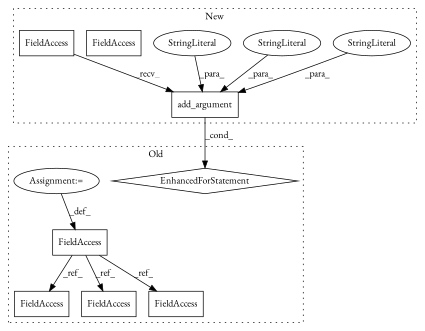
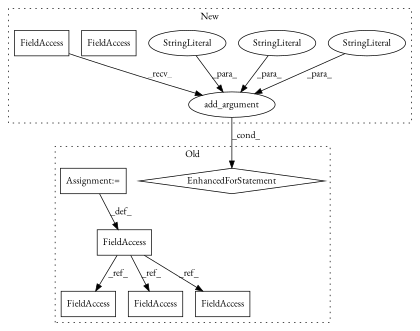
node "add_argument": shape box -> ellipse
node "Assignment:=": shape ellipse -> box
